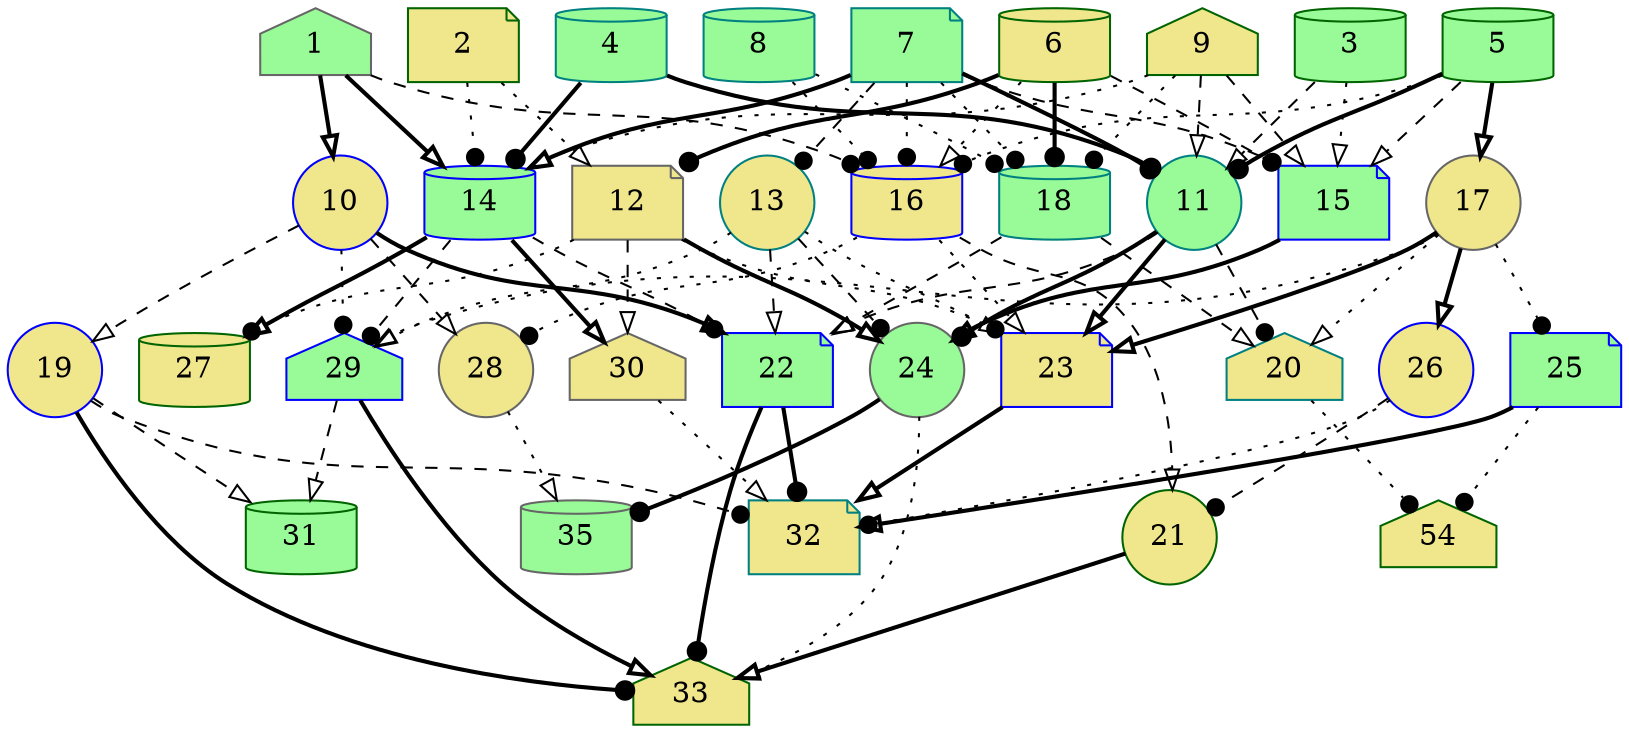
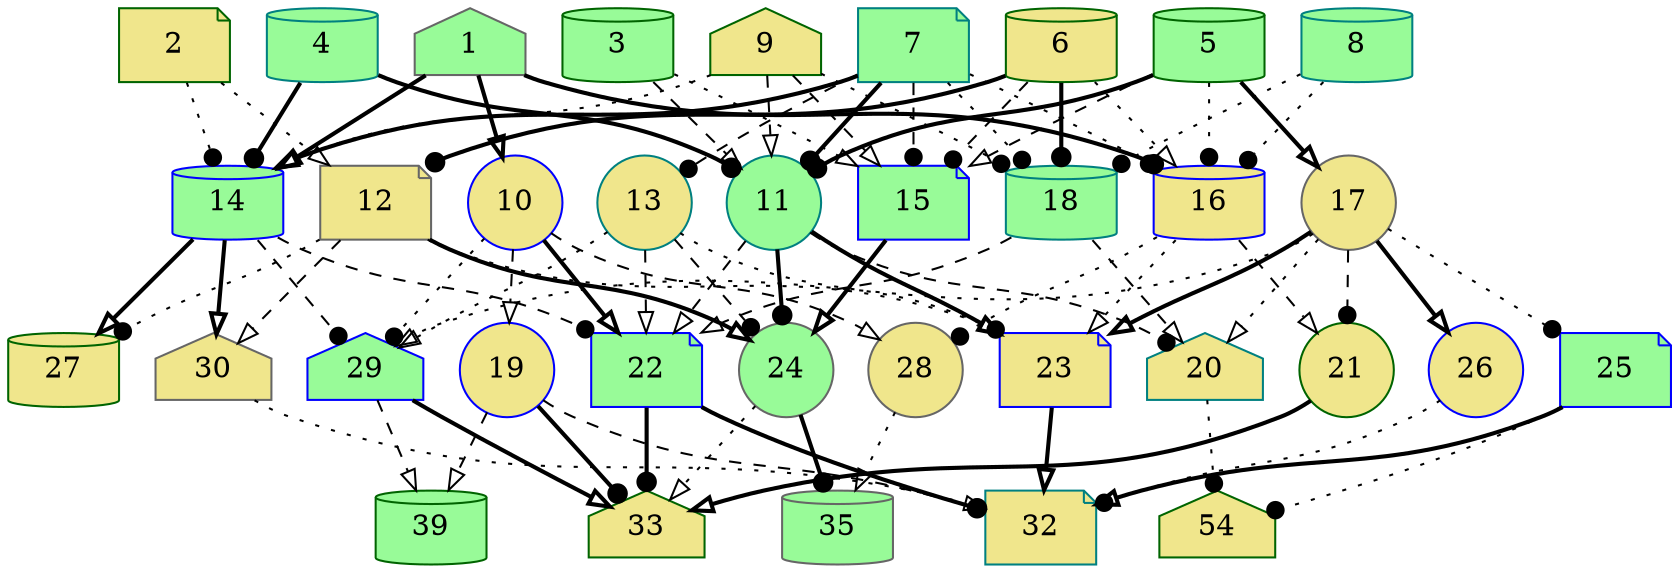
edge "1" -> "16": style dashed -> bold
edge "26" -> "21": now "17" -> "21"
node "31": label "31" -> "39"
